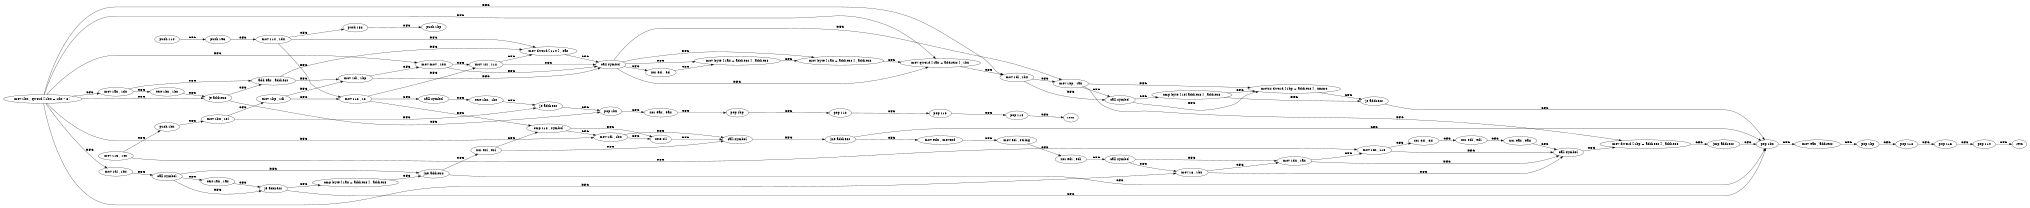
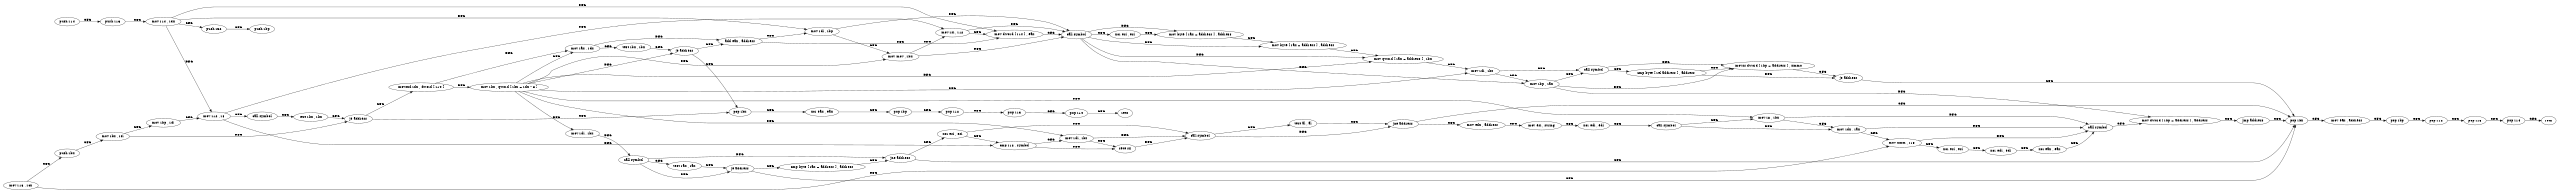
node "push r93": label "push r93" -> "push r13"
edge "add eax , address" -> "mov rdi , rbp": label "DFG" -> "CFG"
node "movsxd rdx , dword [ r14 ]": added
edge "mov rbp , rdi" -> "mov rdi , rbp": now "mov r14 , rdx" -> "mov rdi , rbp"
node "test al , al": added
node "mov edx , movsxd": label "mov edx , movsxd" -> "mov edx , address"
node "mov rcx , r13": label "mov rcx , r13" -> "mov xmm , r13"
